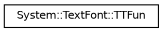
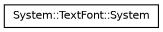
node "System::TextFont::TTFun": label "System::TextFont::TTFun" -> "System::TextFont::System"
